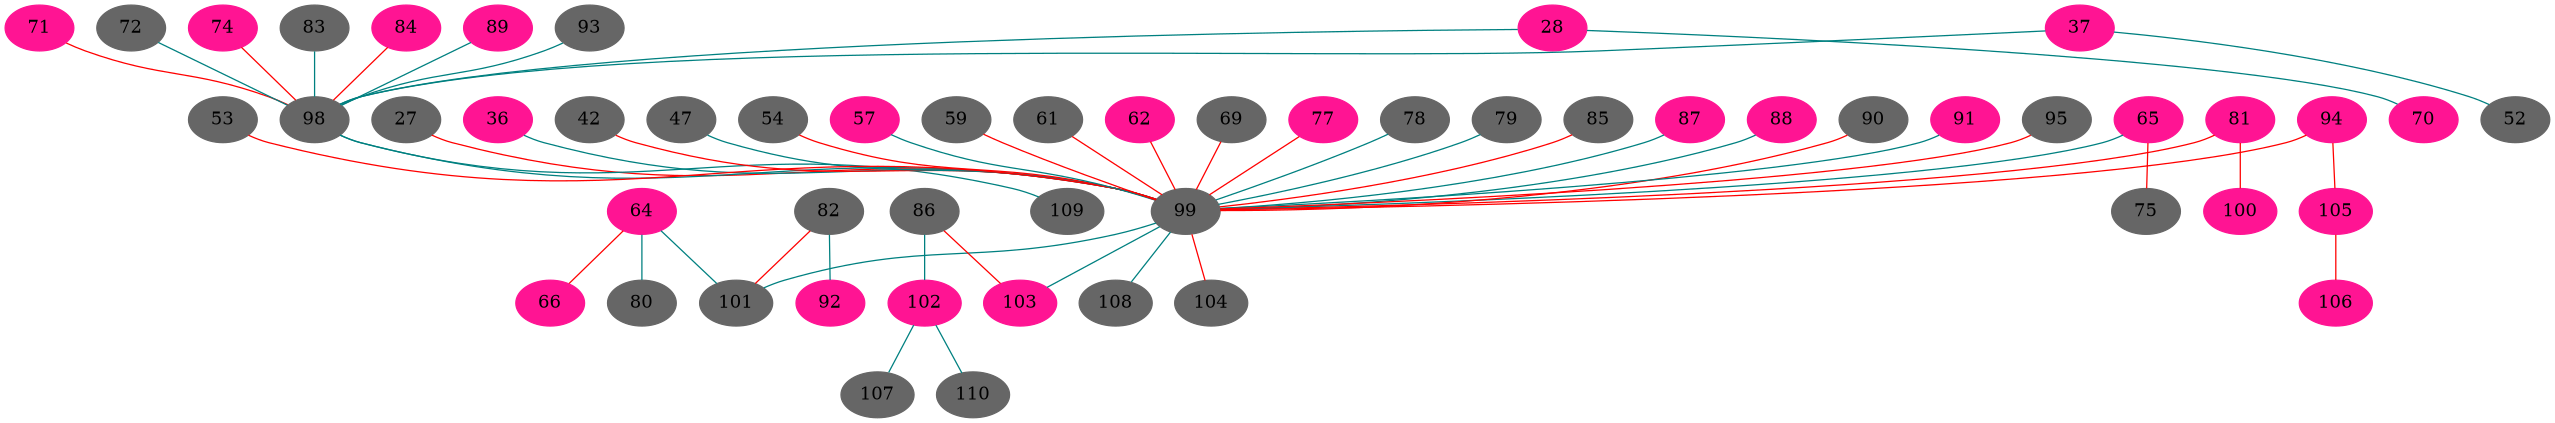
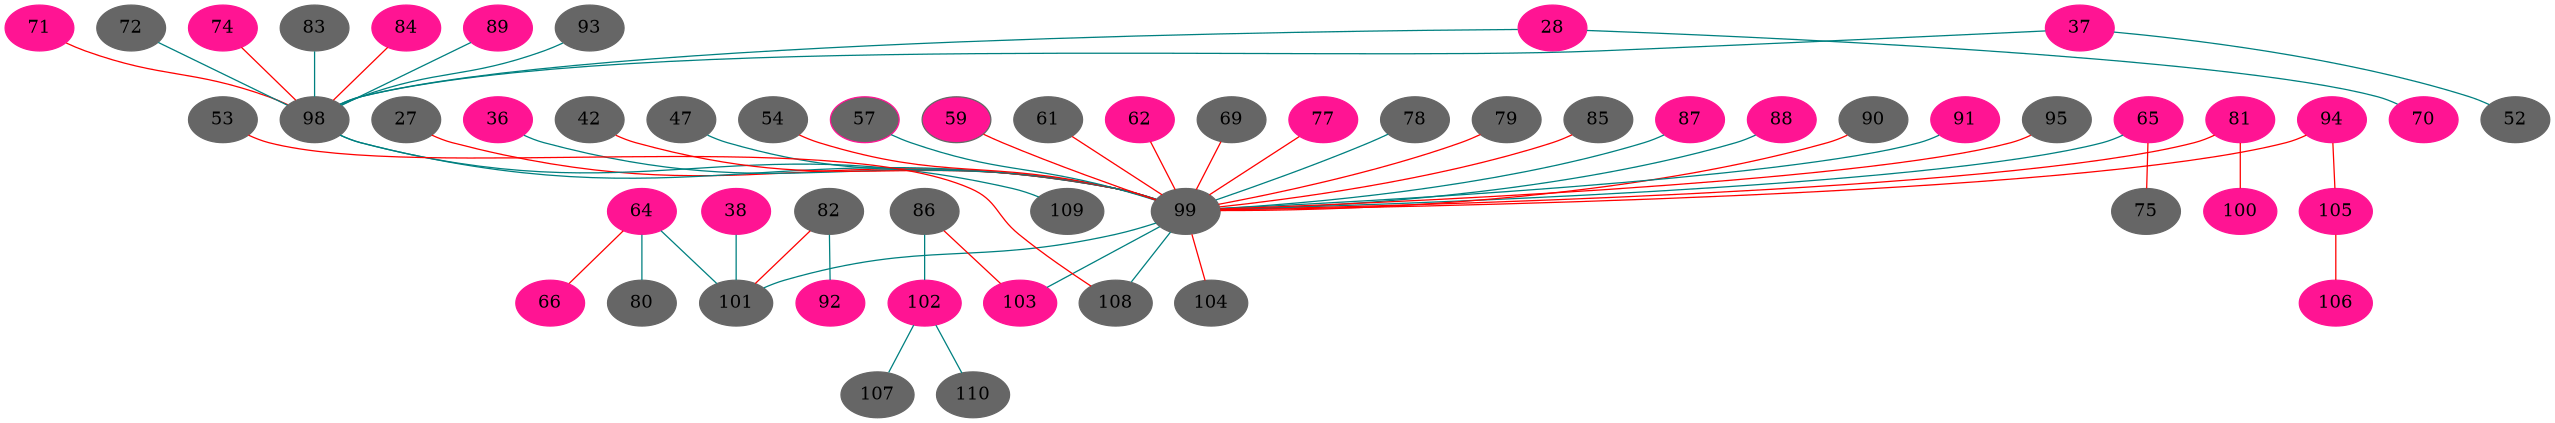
node "57": fillcolor deeppink -> gray40
node "59": fillcolor gray40 -> deeppink
edge "79" -- "99": color teal -> red
edge "53" -- "99": now "53" -- "108"
node "38": added
